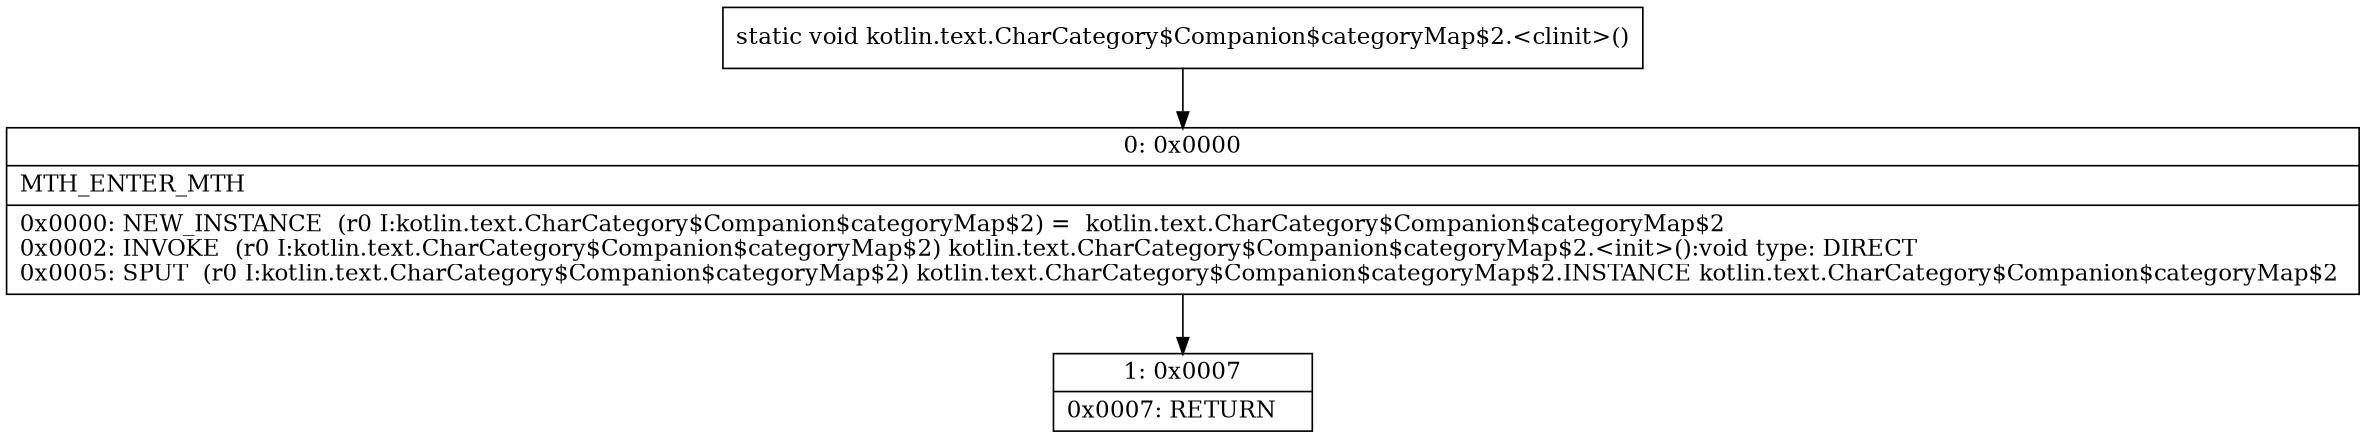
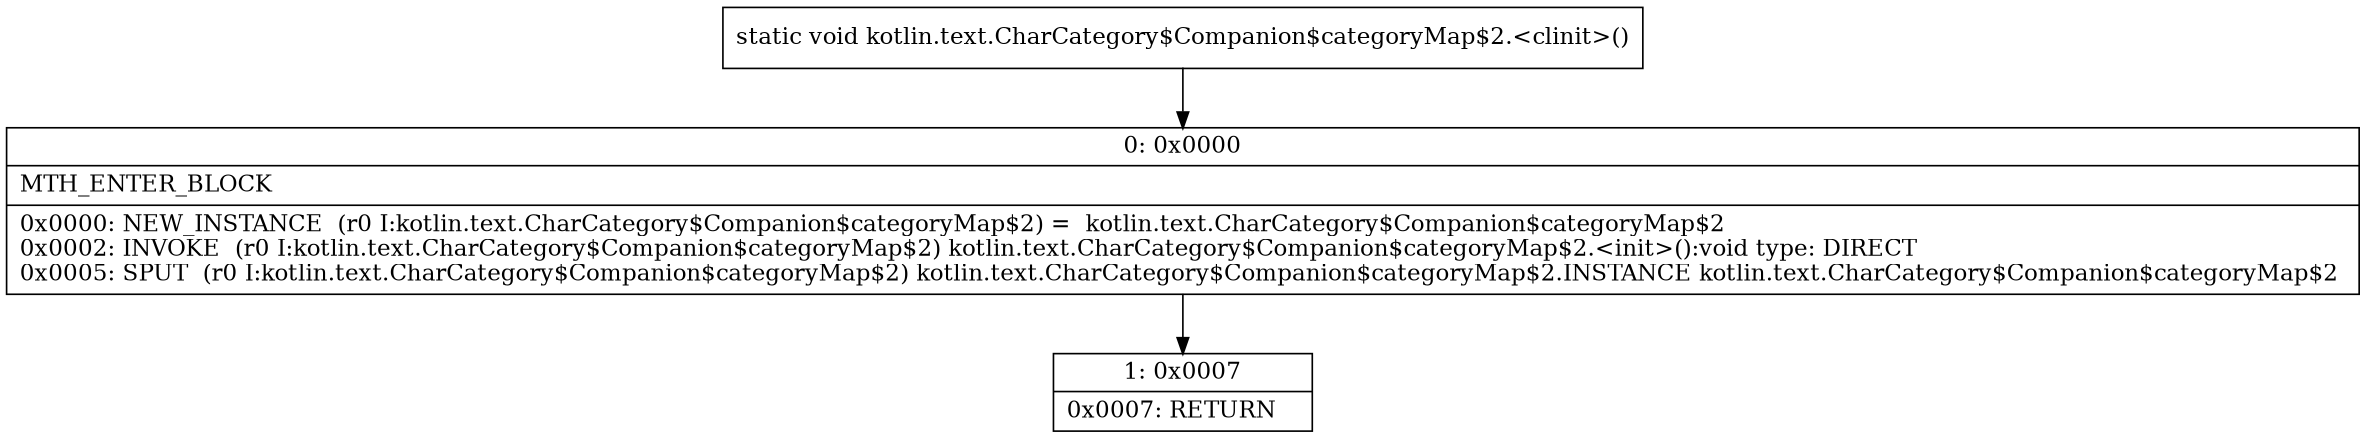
node "0: 0x0000": text "MTH_ENTER_MTH" -> "MTH_ENTER_BLOCK"
